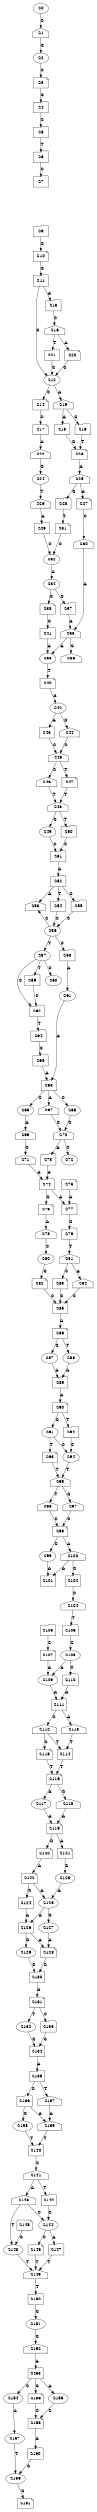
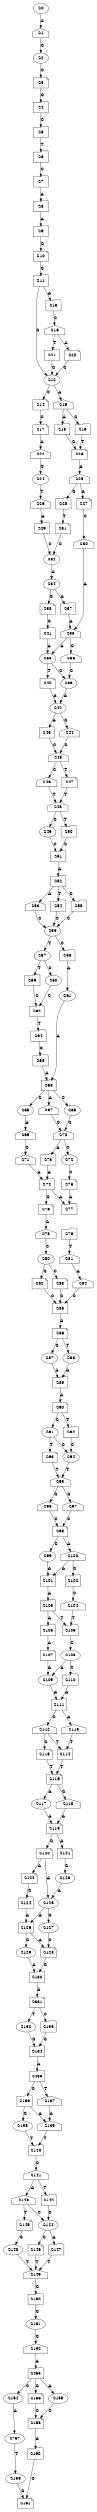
edge "S0" -> "S1": label "C" -> "A"
node "S8": added
edge "S34" -> "S37": label "G" -> "A"
node "S39": added
edge "S56" -> "S53": reversed
edge "S57" -> "S62": now "S60" -> "S62"
edge "S72" -> "S75": added, label "C"
edge "S77" -> "S79": removed, label "G"
edge "S81" -> "S83": now "S80" -> "S83"
edge "S95" -> "S96": label "T" -> "G"
node "S103": added
edge "S105" -> "S107": label "C" -> "A"
edge "S122" -> "S125": now "S120" -> "S125"
edge "S127" -> "S128": label "A" -> "C"
edge "S129" -> "S130": label "G" -> "A"
node "S131": label "S131" -> "S331"
node "S135": label "S135" -> "S435"
edge "S143" -> "S148": now "S143" -> "S145"
edge "S149" -> "S150": label "T" -> "G"
node "S157": label "S157" -> "S757"
edge "S160" -> "S159": now "S160" -> "S161"
